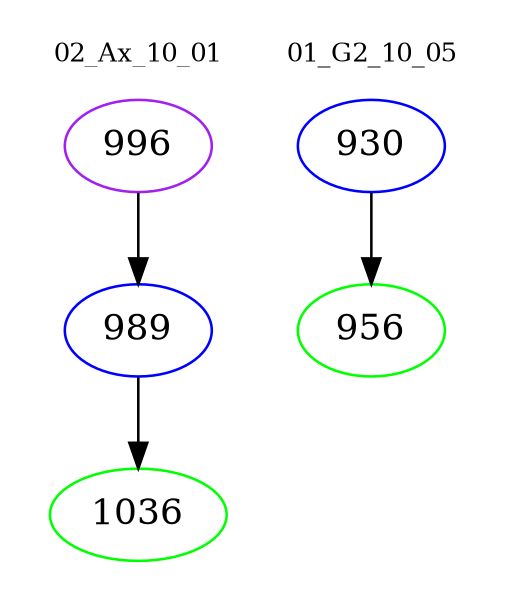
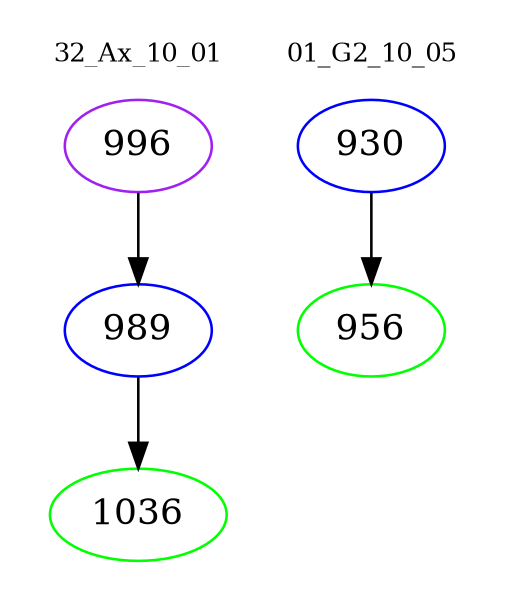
cluster "02_Ax_10_01": label "02_Ax_10_01" -> "32_Ax_10_01"
